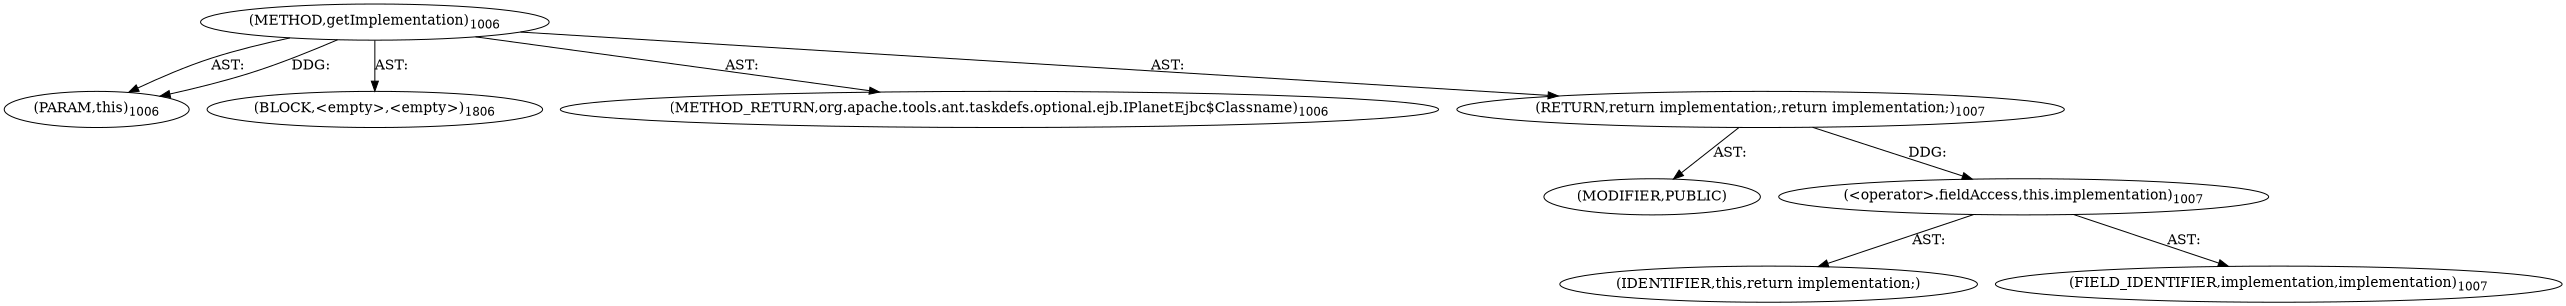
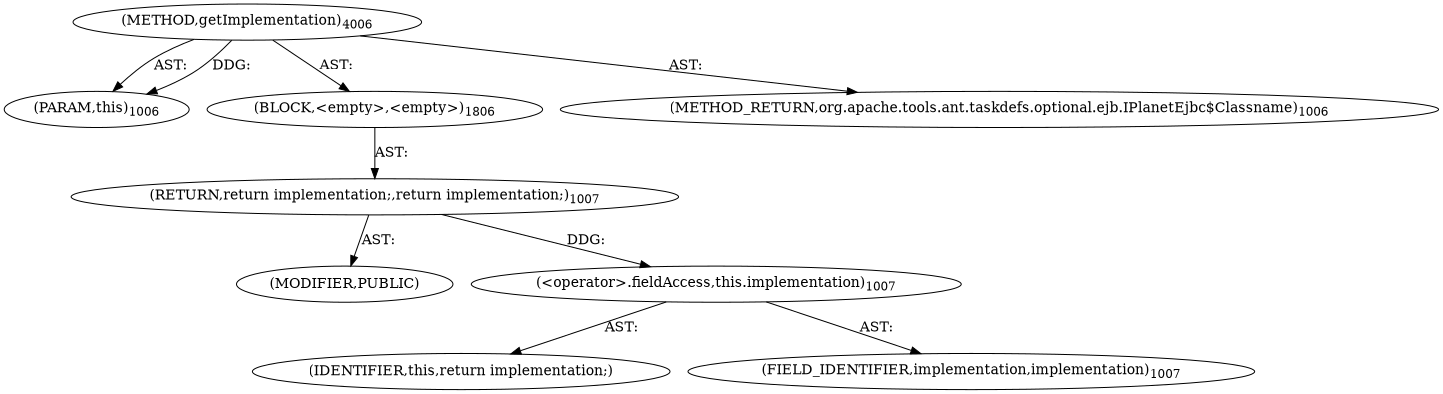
node "(METHOD,getImplementation)": text "1006" -> "4006"
edge "(METHOD,getImplementation)" -> "(RETURN,return implementation;,return implementation;)": now "(BLOCK,<empty>,<empty>)" -> "(RETURN,return implementation;,return implementation;)"
